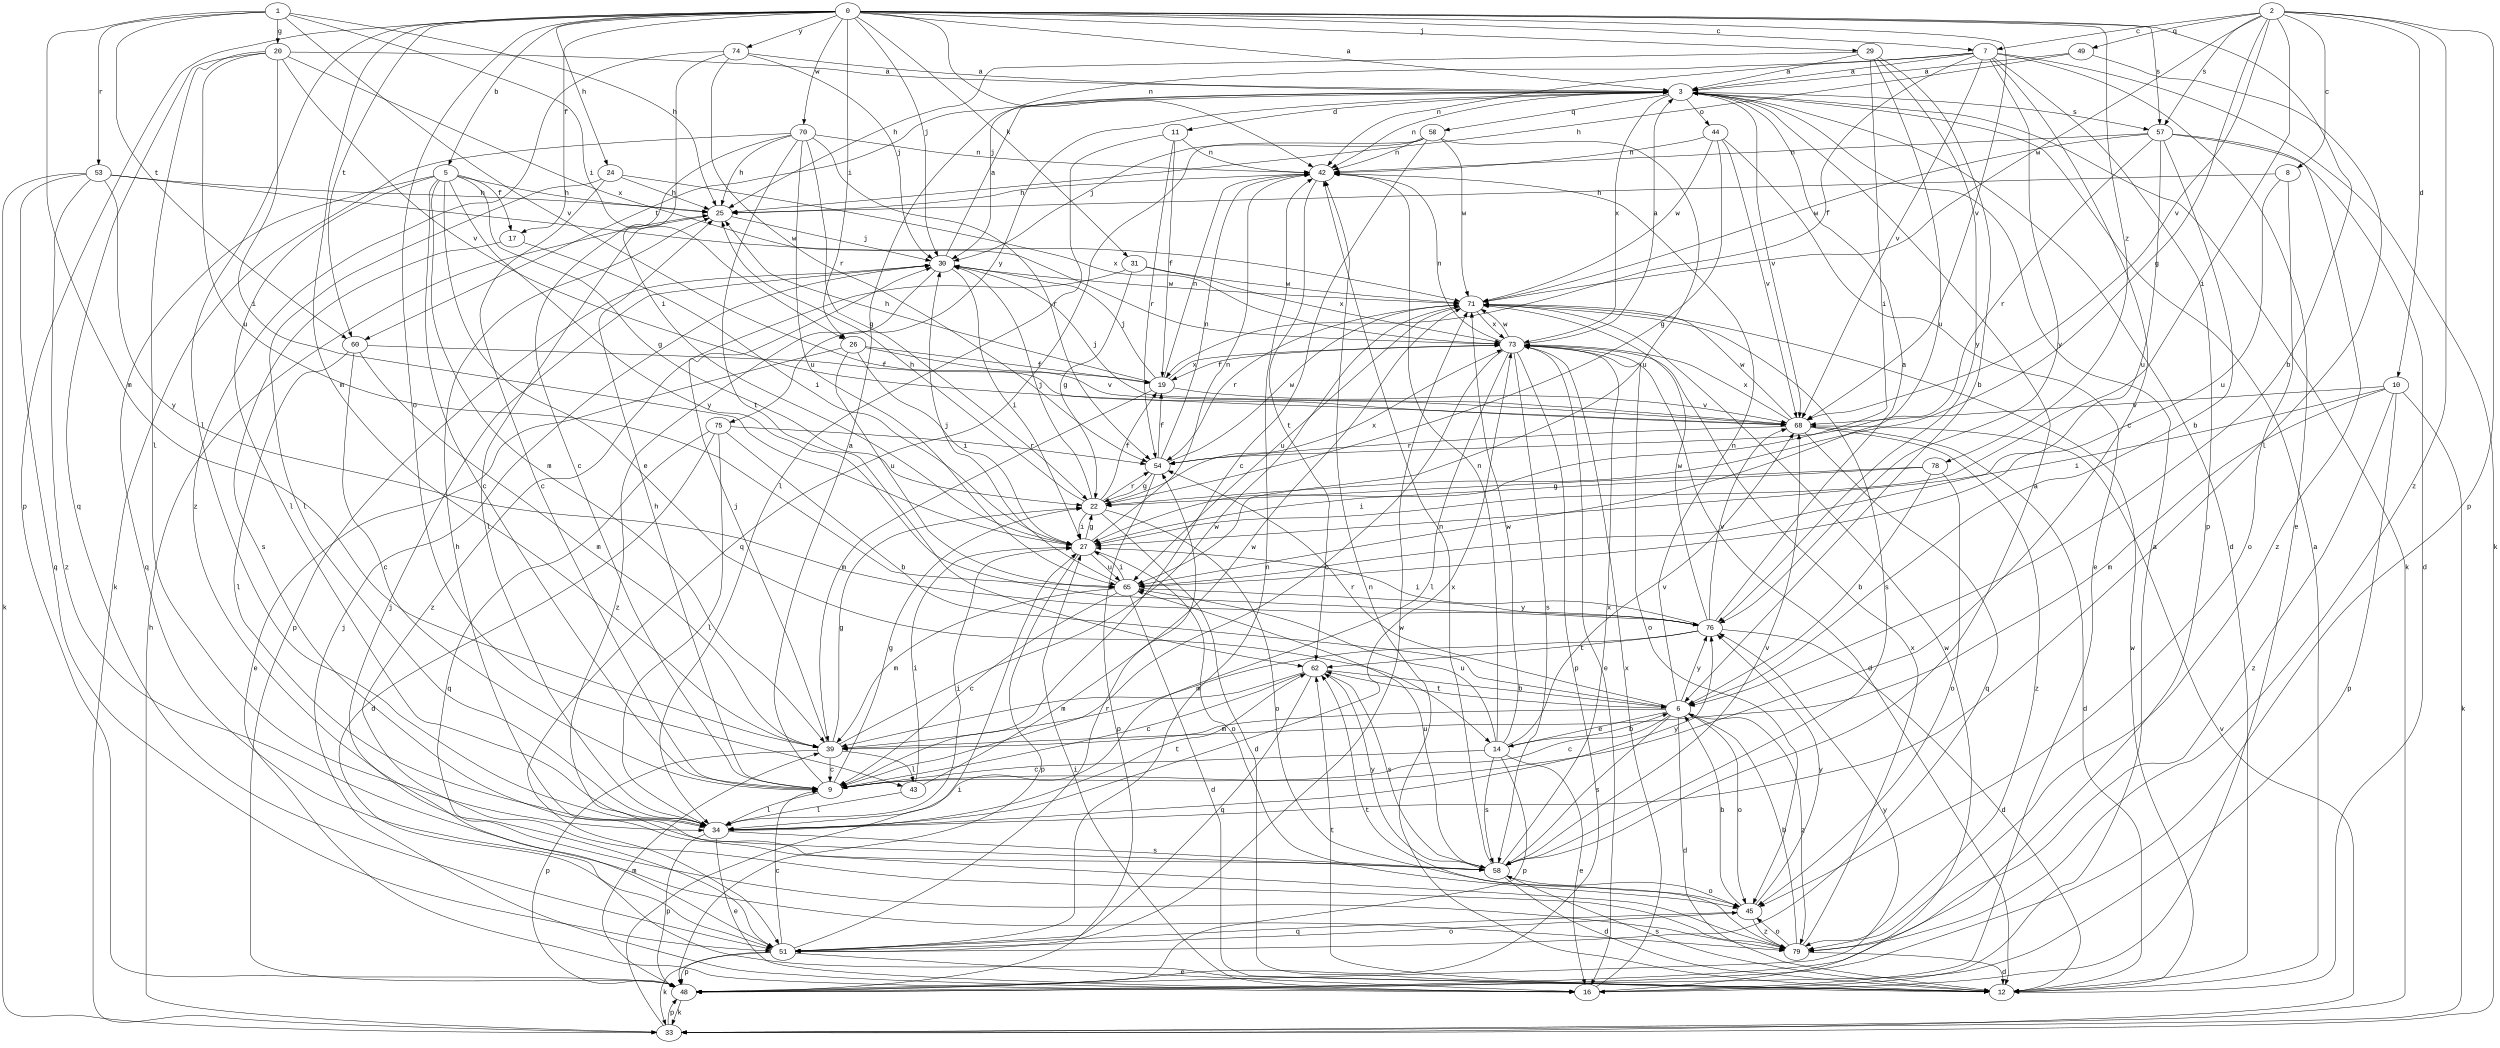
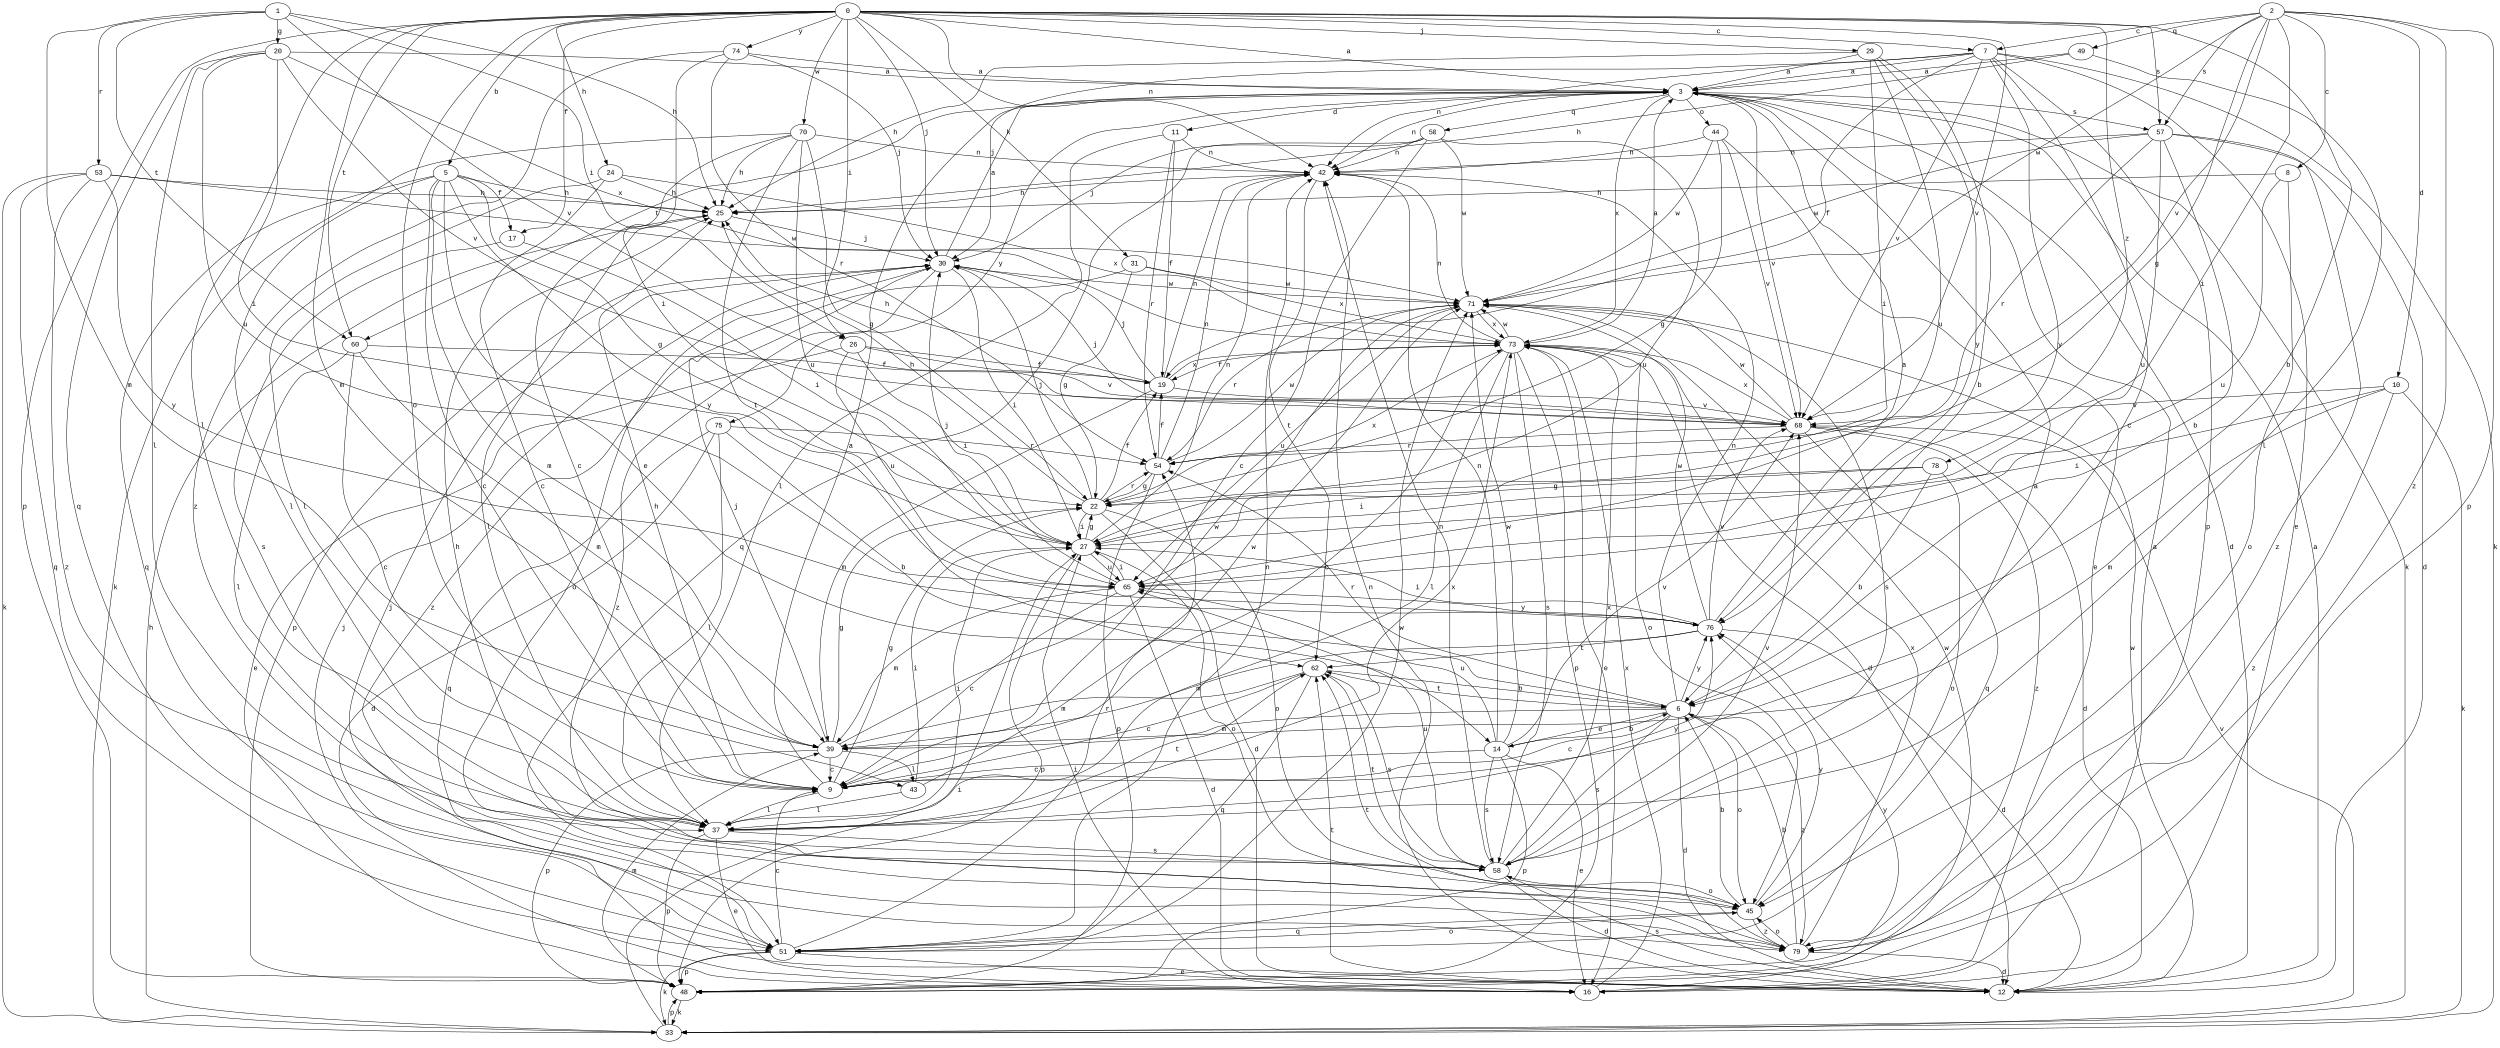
edge "70" -> "54": removed, label "r"
edge "58" -> "62": label "y" -> "t"
node "34": label "34" -> "37"
edge "30" -> "45": added, label "o"
edge "10" -> "48": removed, label "p"
